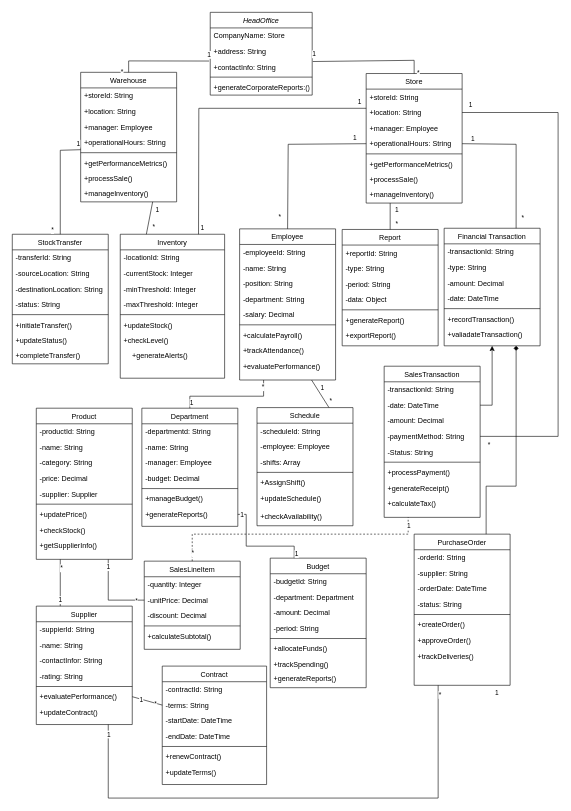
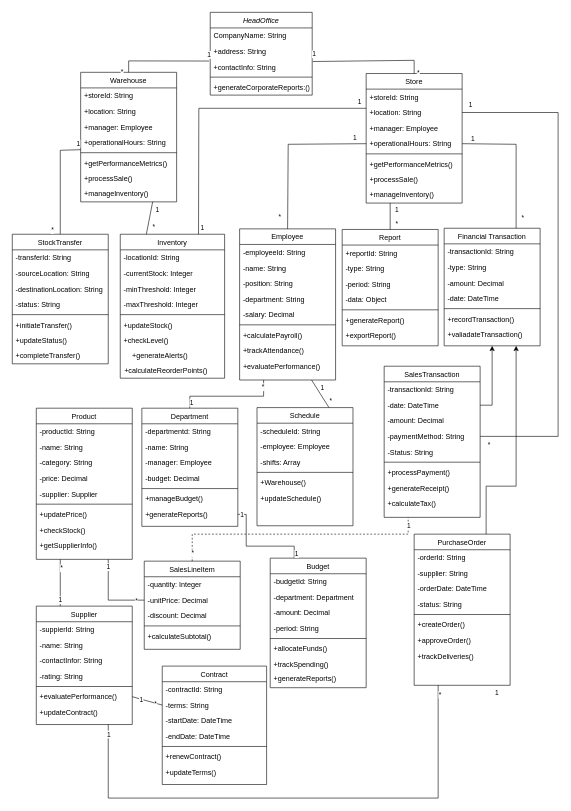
node "CompanyName: Store": label "CompanyName: Store" -> "CompanyName: String"
edge "PurchaseOrder" -> "Financial Transaction": arrowhead diamond -> classic
node "+calculateReorderPoints()": added
node "+AssignShift()": label "+AssignShift()" -> "+Warehouse()"
node "+checkAvailability()": removed
